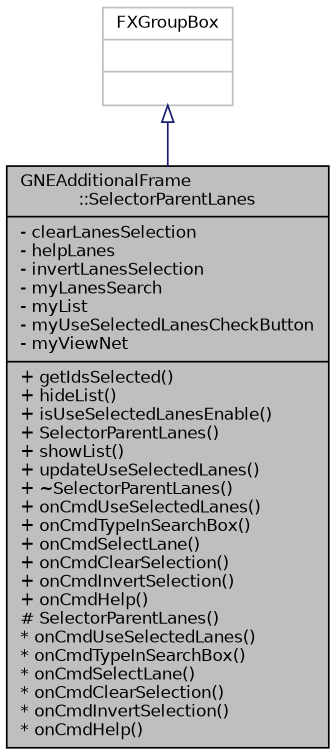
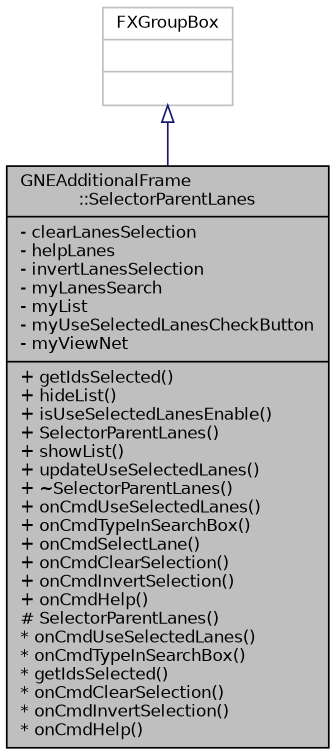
node "GNEAdditionalFrame": text "* onCmdSelectLane()" -> "* getIdsSelected()"
